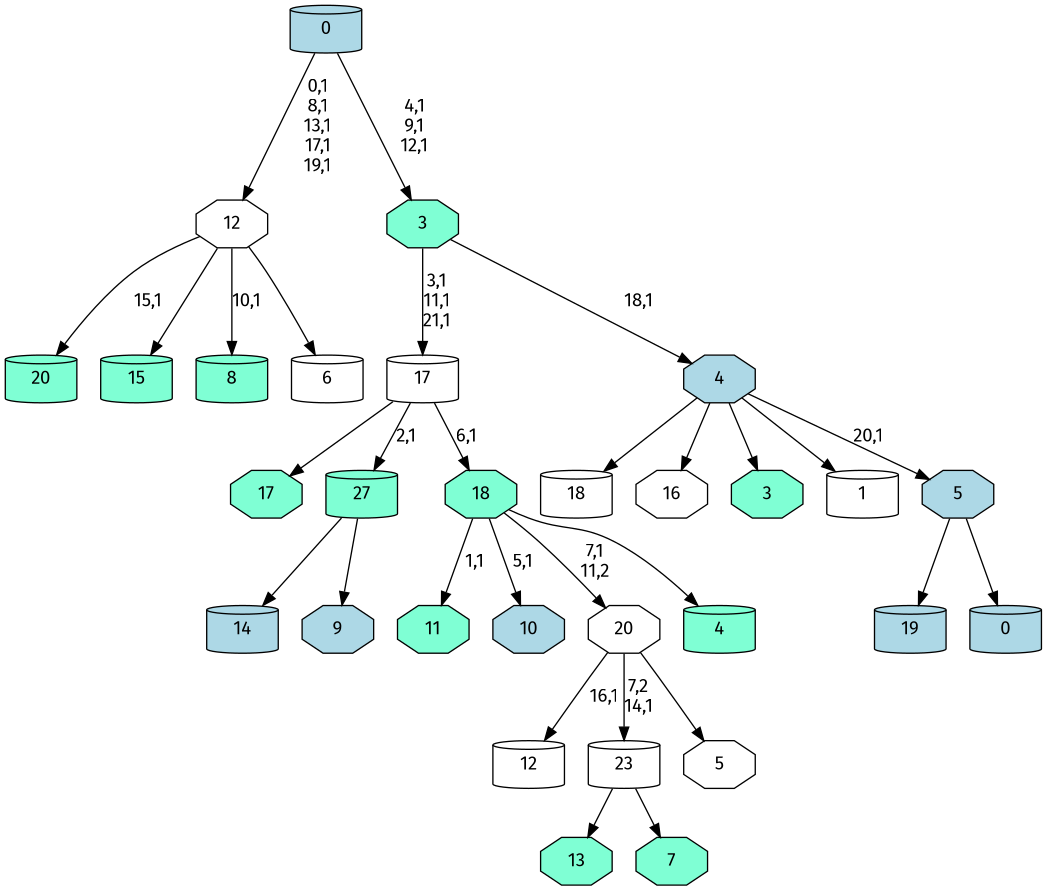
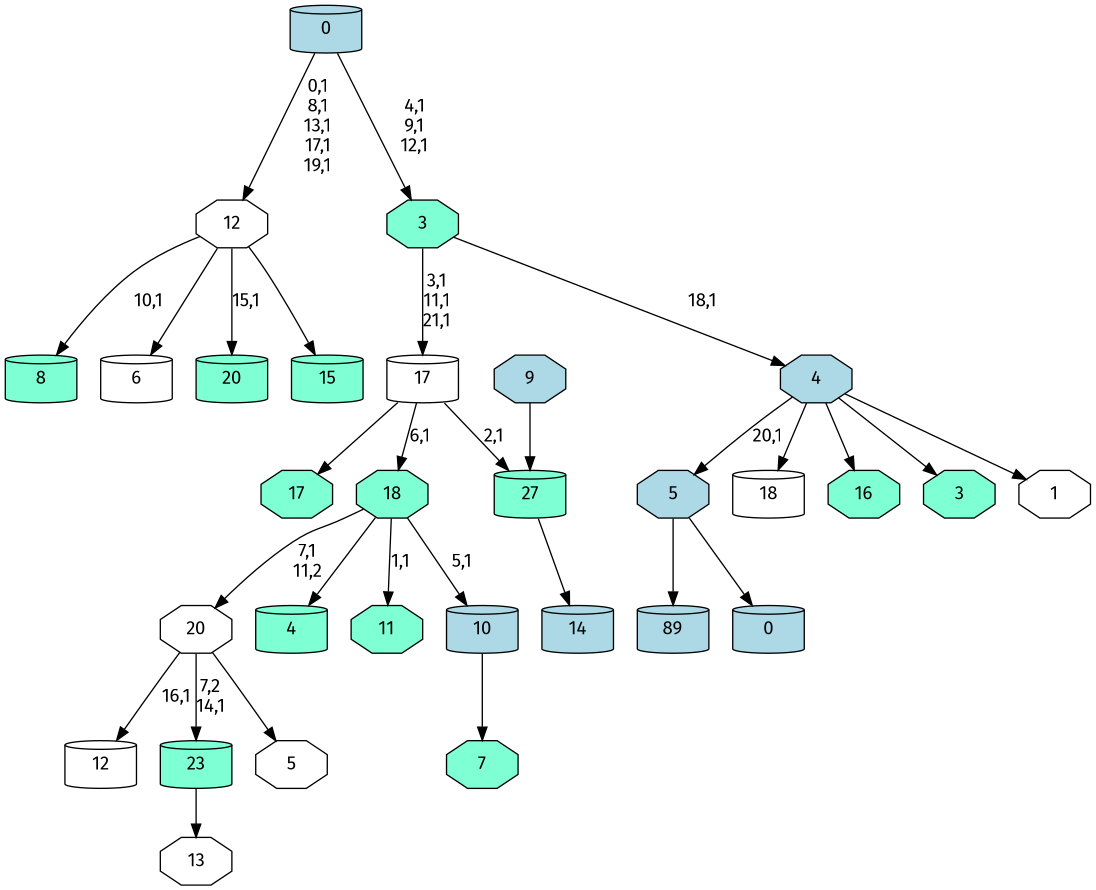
node "16": fillcolor white -> aquamarine
node "1": shape cylinder -> octagon
edge "27" -> "9": reversed
node "10": shape octagon -> cylinder
node "19": label "19" -> "89"
node "23": fillcolor white -> aquamarine
edge "23" -> "7": now "10" -> "7"
node "13": fillcolor aquamarine -> white
